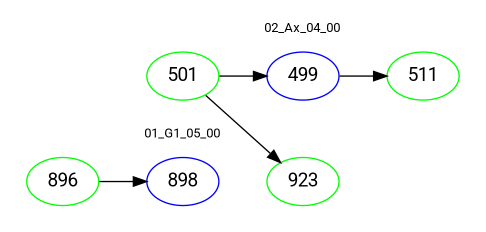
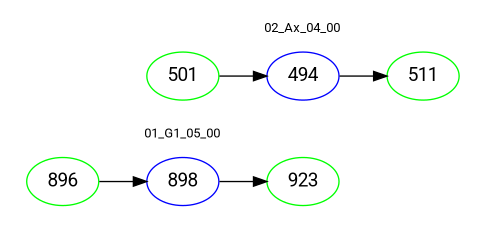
node "499": label "499" -> "494"
edge "501" -> "923": now "898" -> "923"
